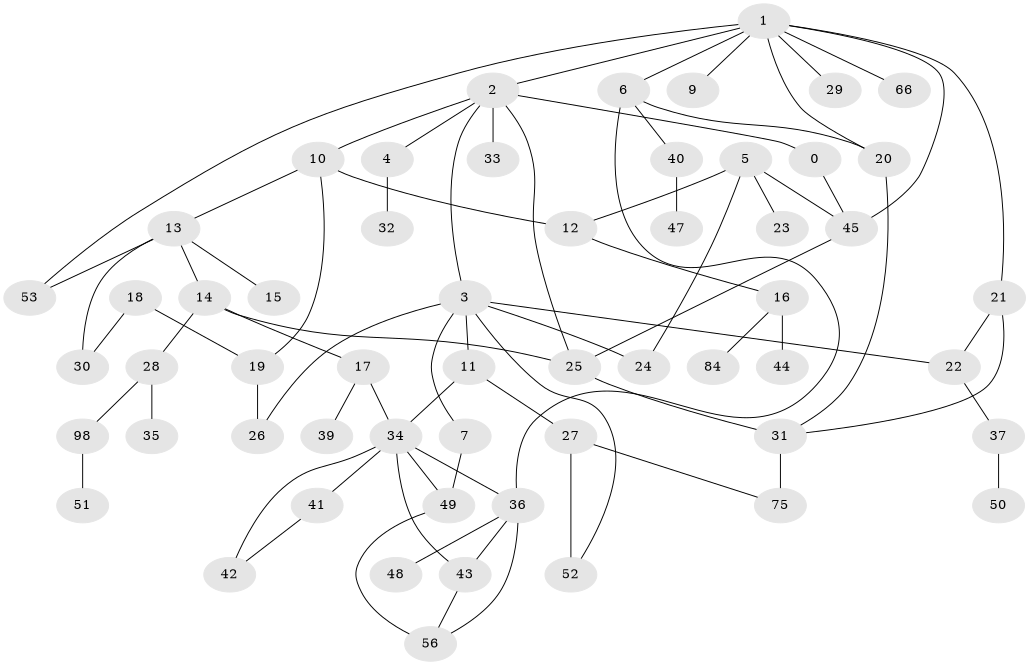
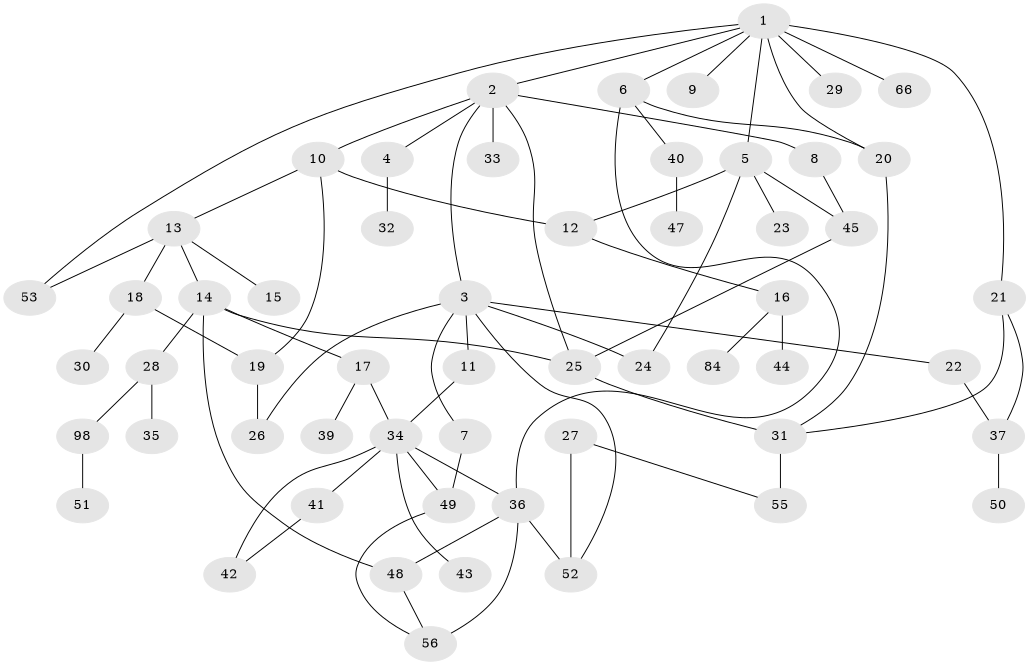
edge "1" -- "45": now "1" -- "5"
node "0": label "0" -> "8"
edge "13" -- "30": now "13" -- "18"
edge "21" -- "22": now "21" -- "37"
edge "11" -- "27": removed
edge "14" -- "48": added
node "75": label "75" -> "55"
edge "36" -- "43": now "36" -- "52"
edge "43" -- "56": now "48" -- "56"
